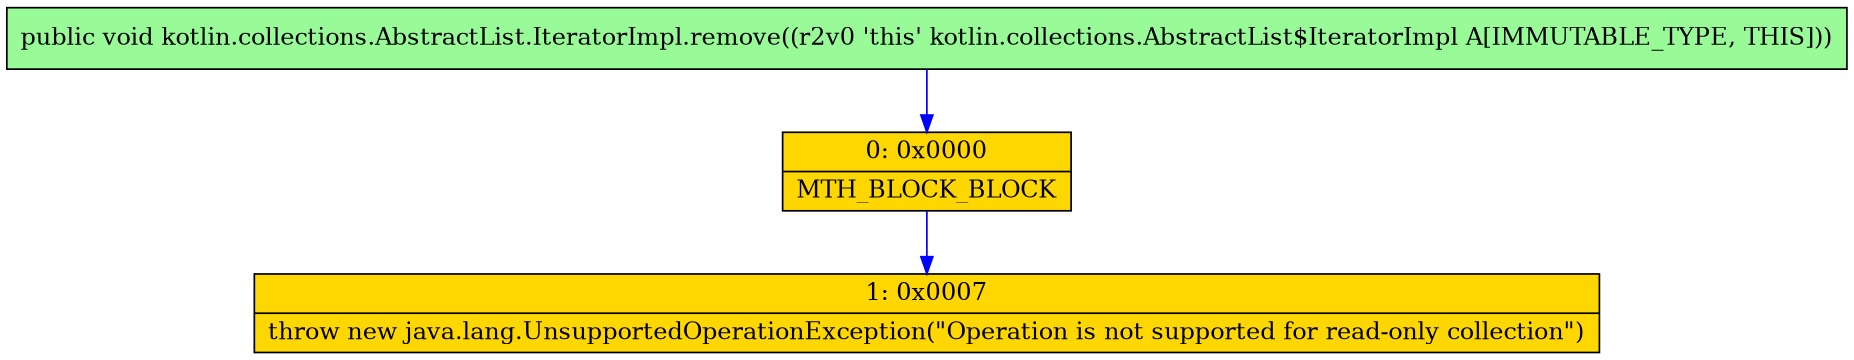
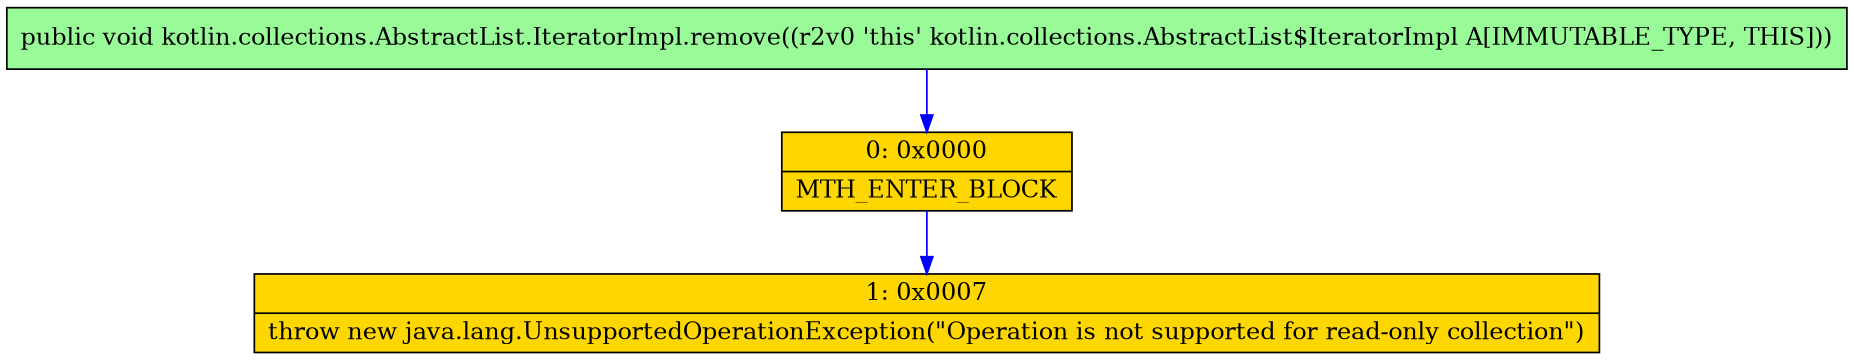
node "0: 0x0000": text "MTH_BLOCK_BLOCK" -> "MTH_ENTER_BLOCK"
